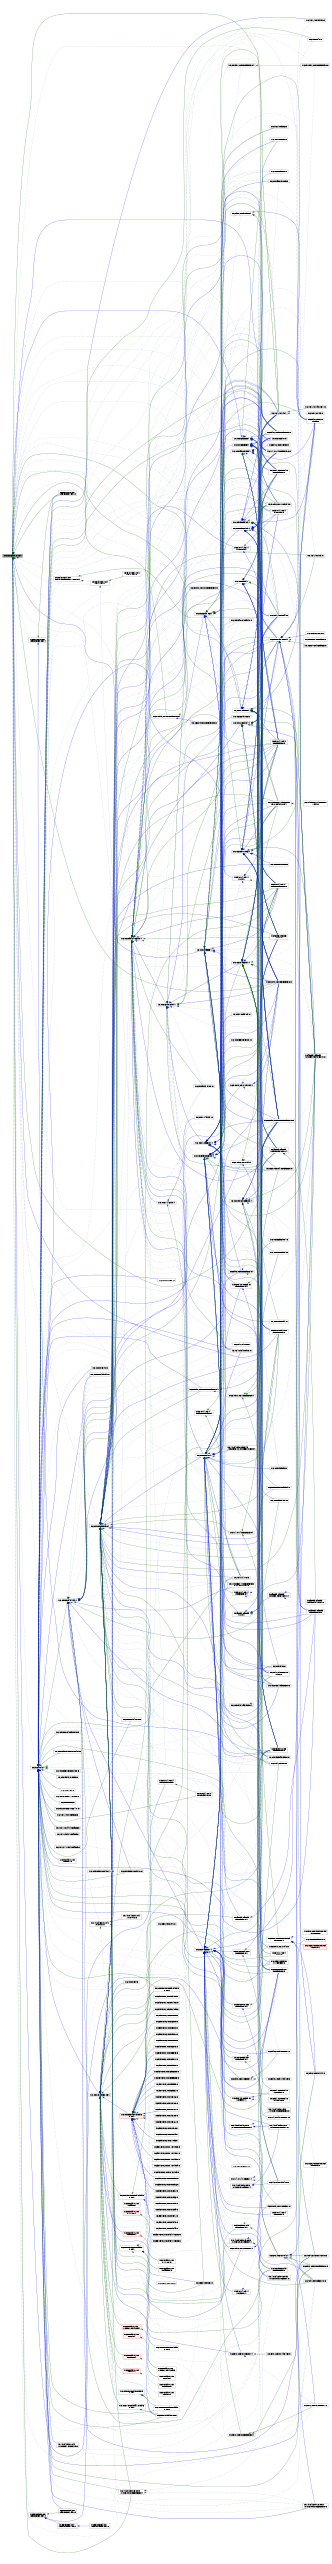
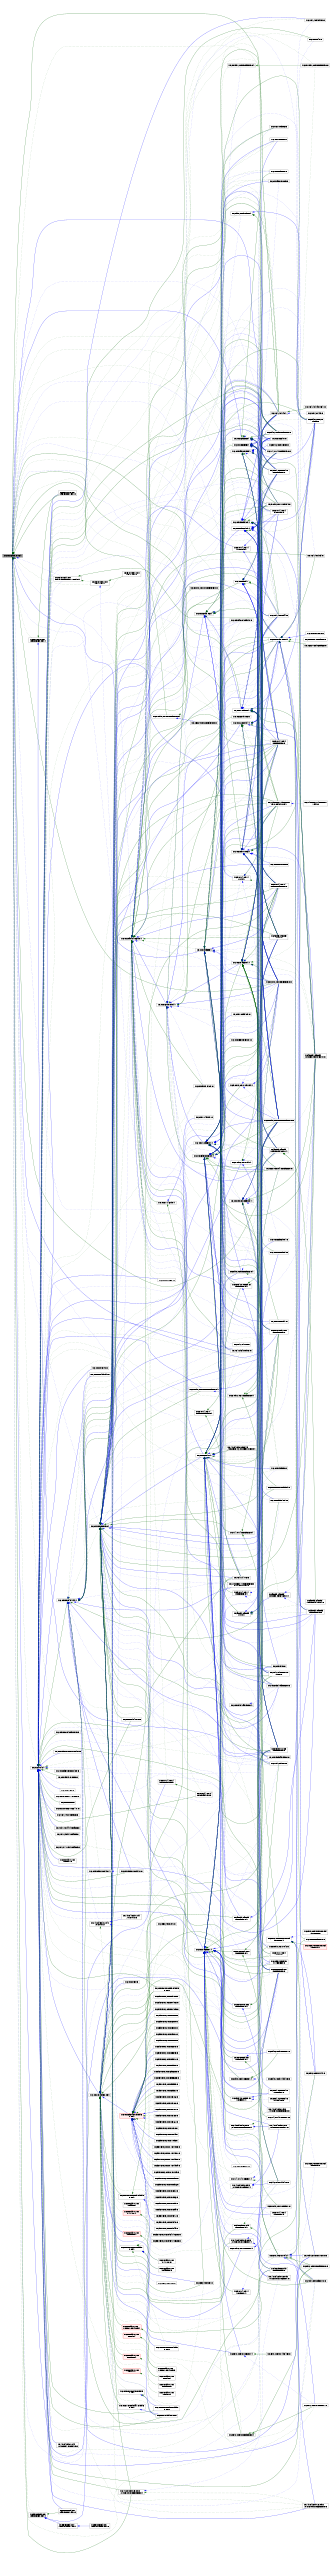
edge "src/main/shell_to_hex.C" -> "src/Ioss_Region.h": removed
